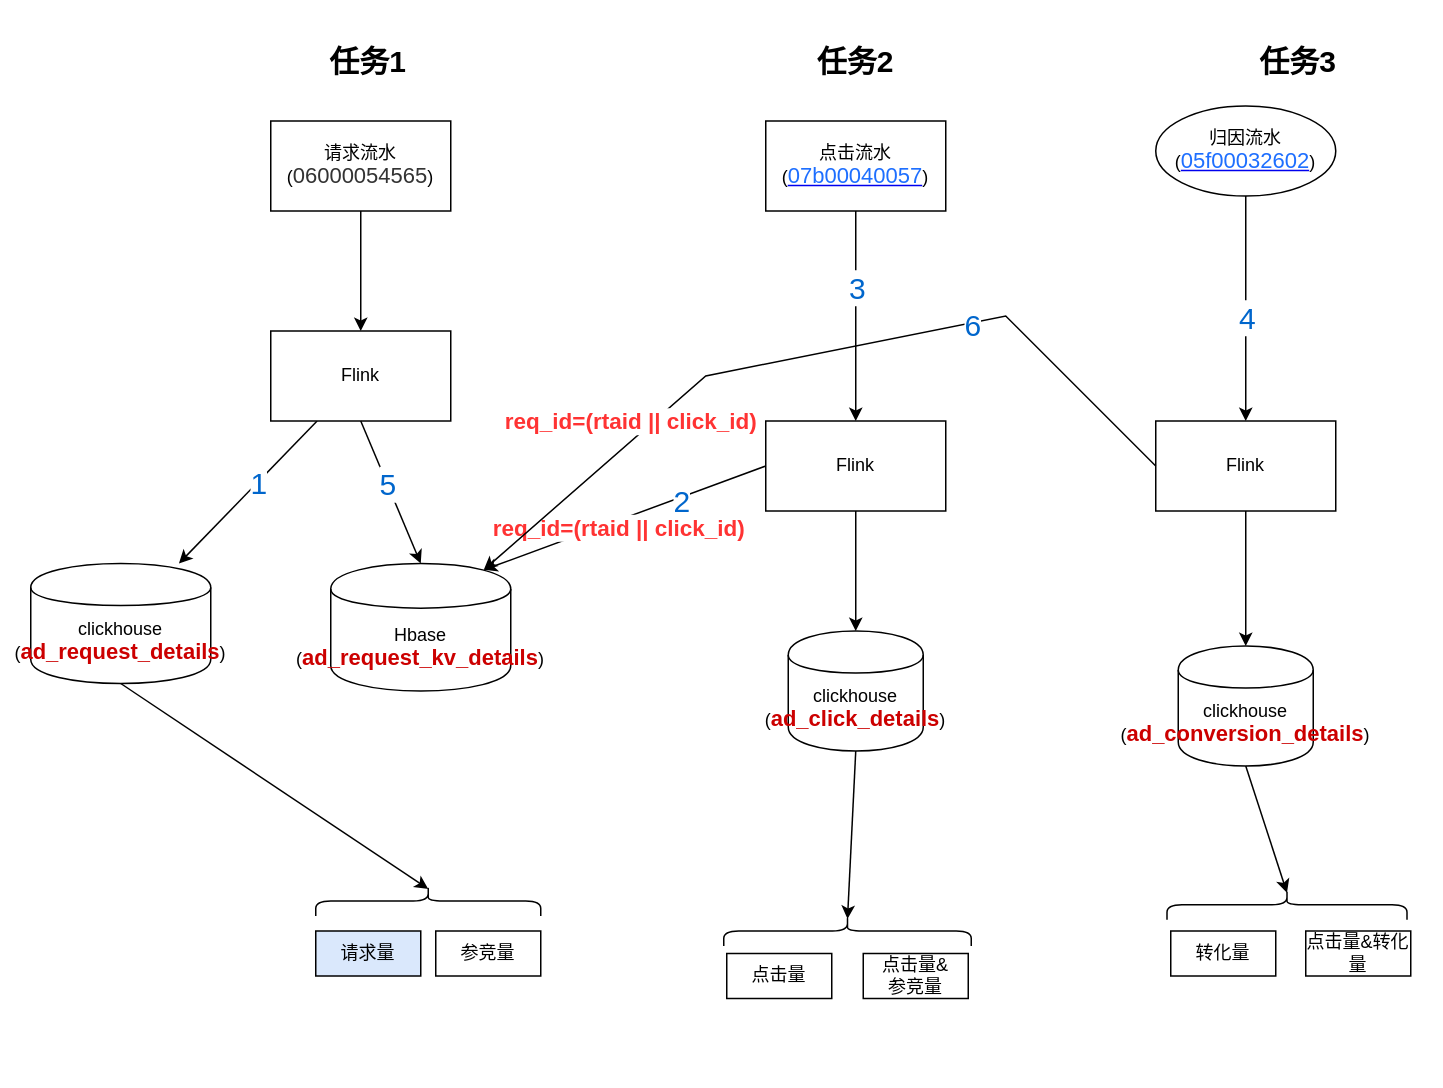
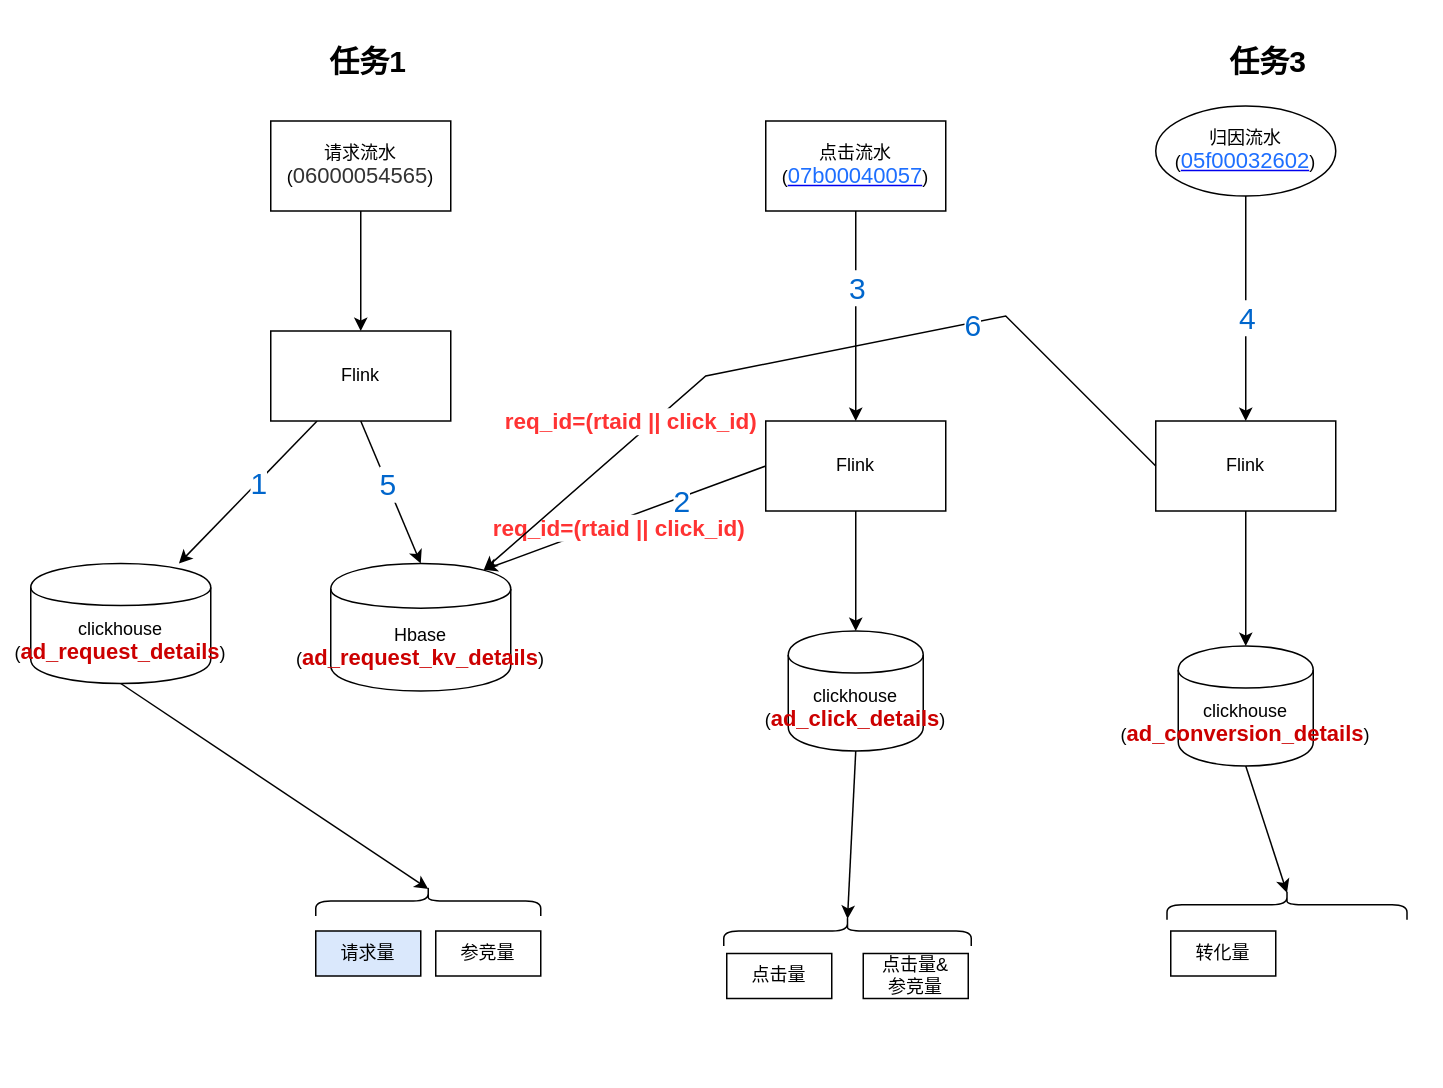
node "任务2": removed
node "任务3": moved (1298, 61) -> (1268, 61)
node "点击量&转化量": removed
